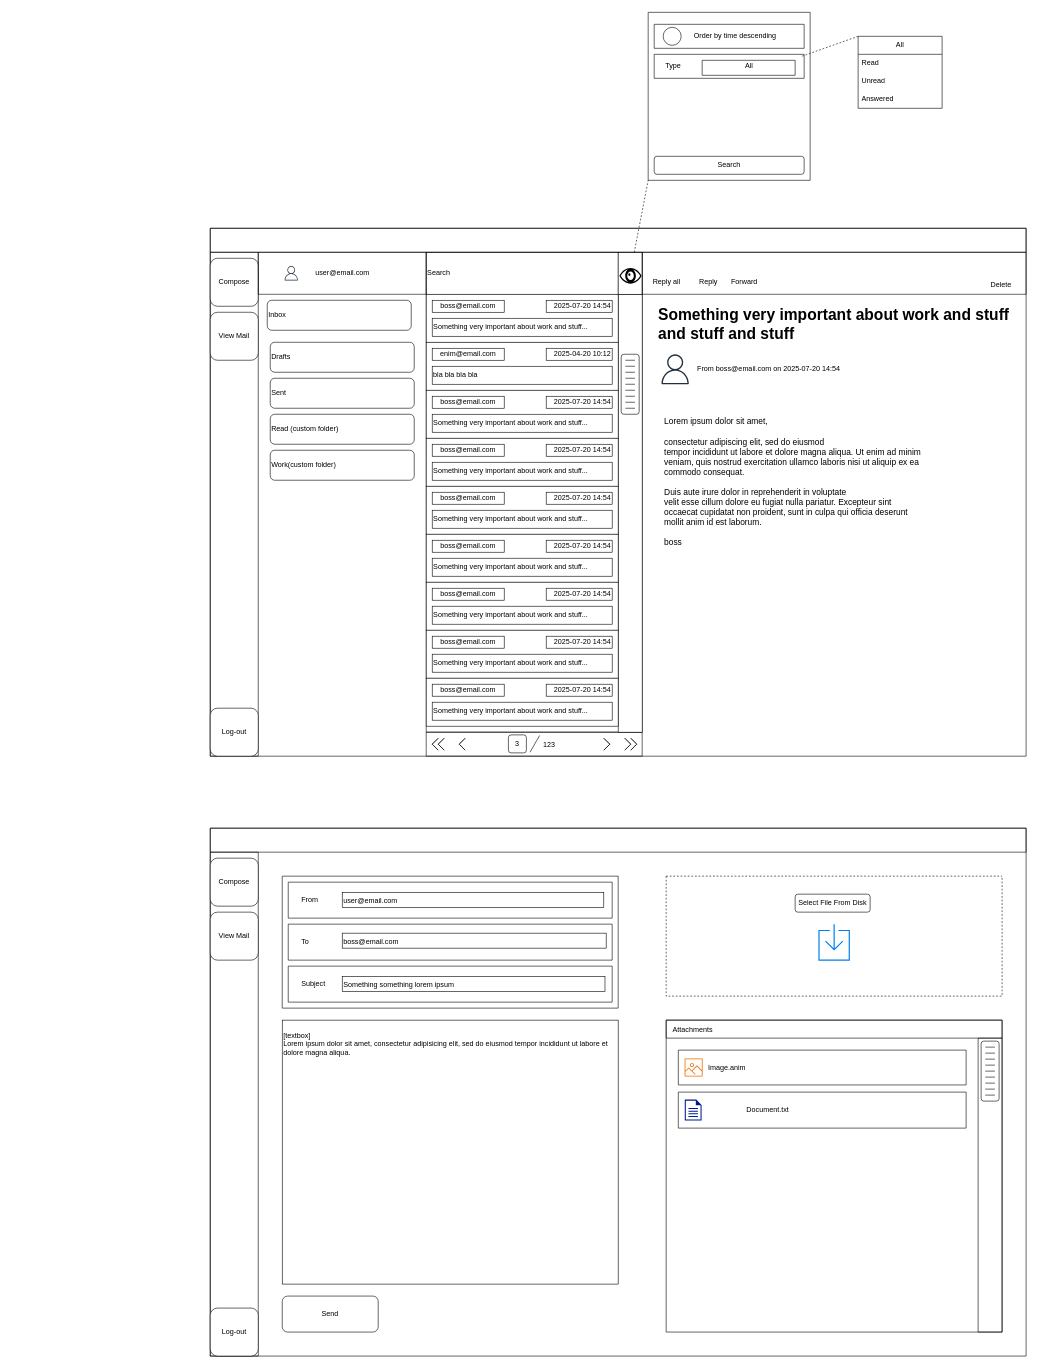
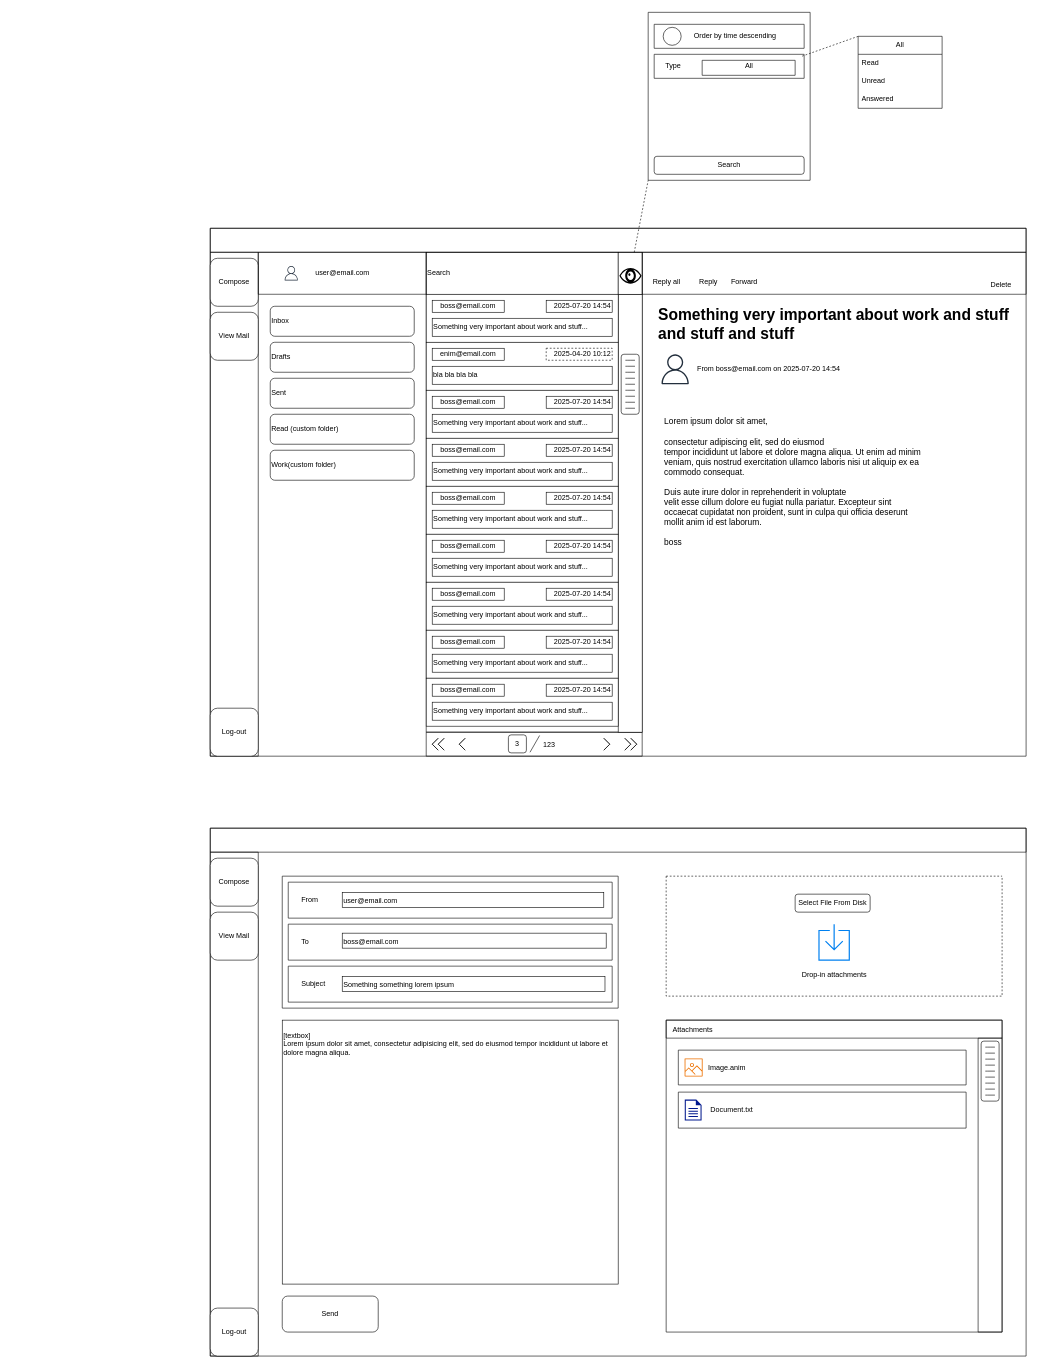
node "Inbox": moved (339, 315) -> (342, 321)
node "2025-04-20 10:12": style solid -> dashed
node "Drop-in attachments": added
node "Document.txt": moved (768, 1110) -> (732, 1110)
